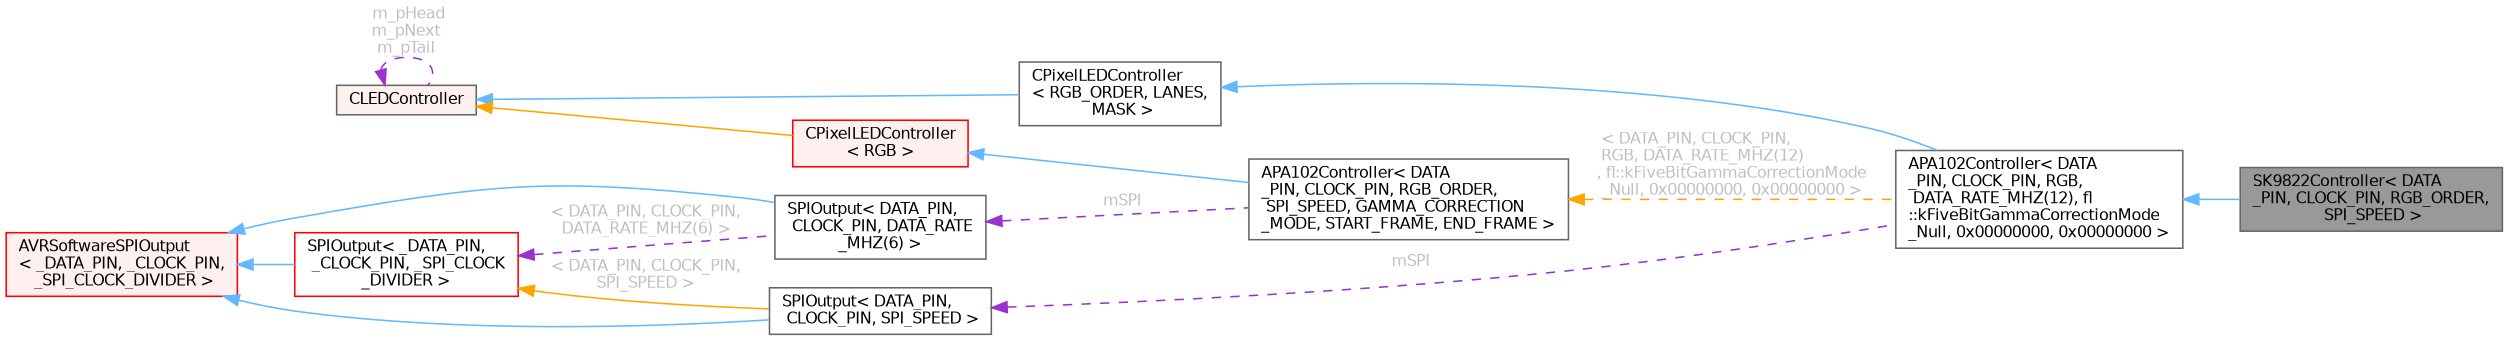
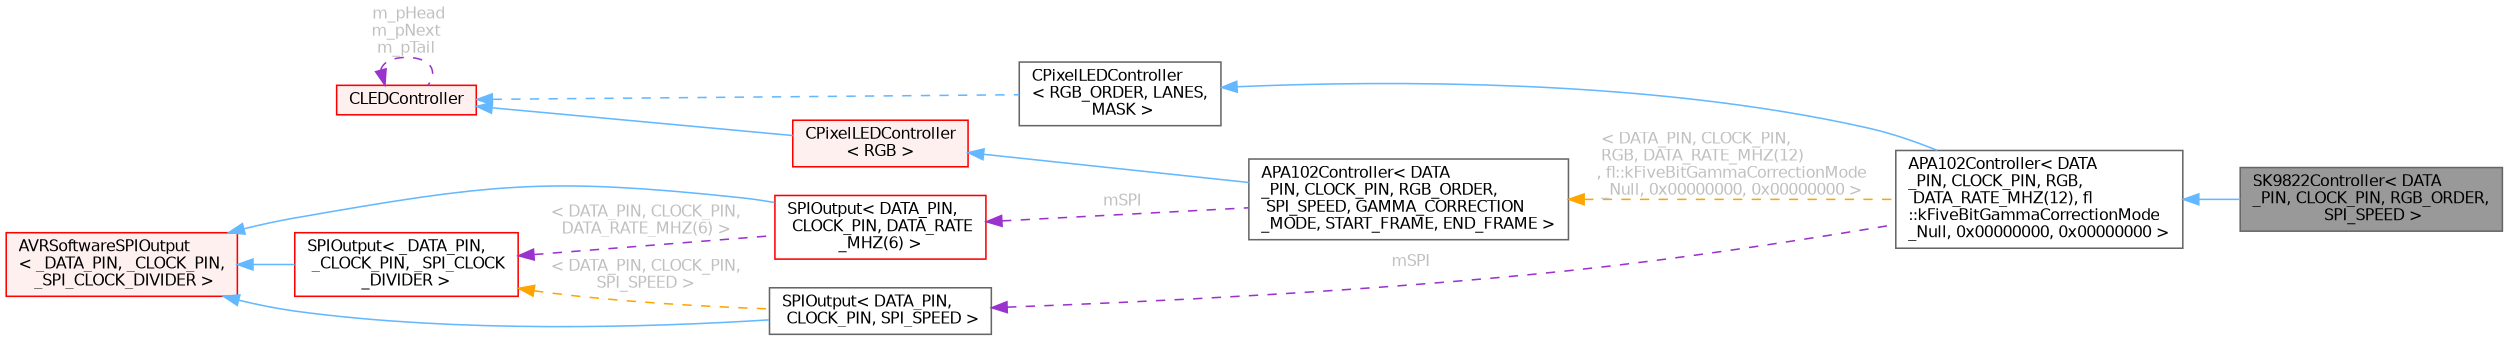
edge "CPixelLEDController < RGB_ORDER, LANES, MASK >" -> "CLEDController": style solid -> dashed
node "CLEDController": color gray40 -> red
edge "CPixelLEDController < RGB >" -> "CLEDController": color orange -> steelblue1
node "SPIOutput< DATA_PIN, CLOCK_PIN, DATA_RATE _MHZ(6) >": color gray40 -> red
edge "SPIOutput< DATA_PIN, CLOCK_PIN, SPI_SPEED >" -> "SPIOutput< _DATA_PIN, _CLOCK_PIN, _SPI_CLOCK _DIVIDER >": style solid -> dashed
